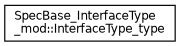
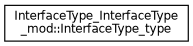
node "SpecBase_InterfaceType _mod::InterfaceType_type": label "SpecBase_InterfaceType _mod::InterfaceType_type" -> "InterfaceType_InterfaceType _mod::InterfaceType_type"
